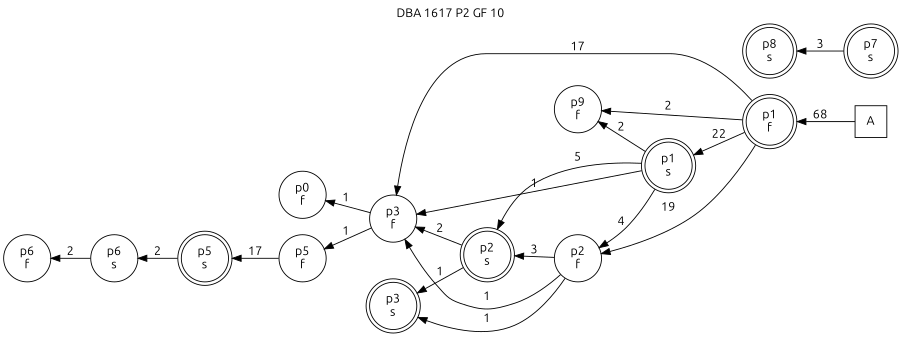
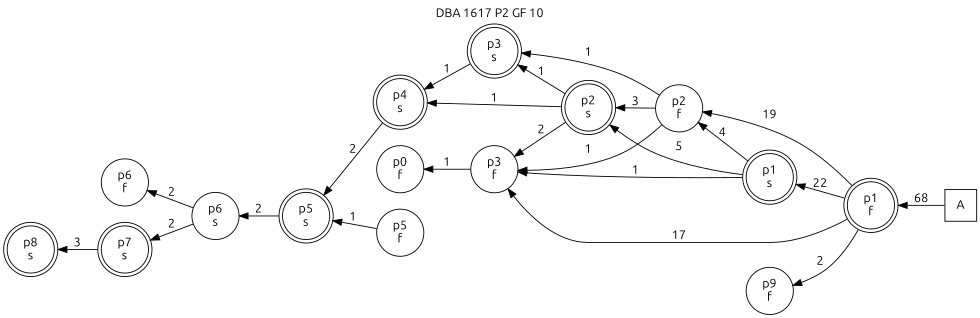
node "p4 s": added
edge "p1 s" -> "p9 f": removed, label "2"
edge "p6 s" -> "p7 s": added, label "2"
edge "p3 f" -> "p5 f": removed, label "1"
edge "p5 f" -> "p5 s": label "17" -> "1"
